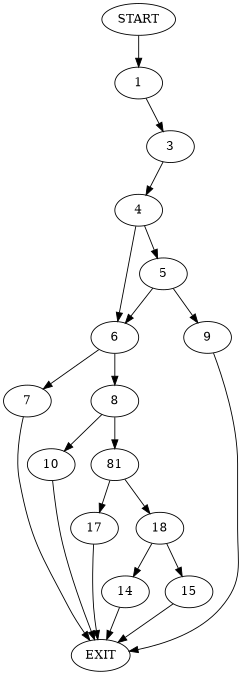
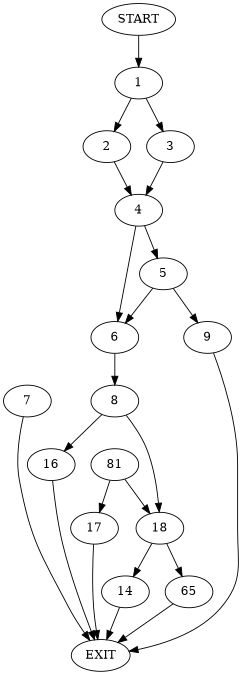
node "2": added
edge "6" -> "7": removed
edge "8" -> "81": now "8" -> "18"
node "10": label "10" -> "16"
node "15": label "15" -> "65"
